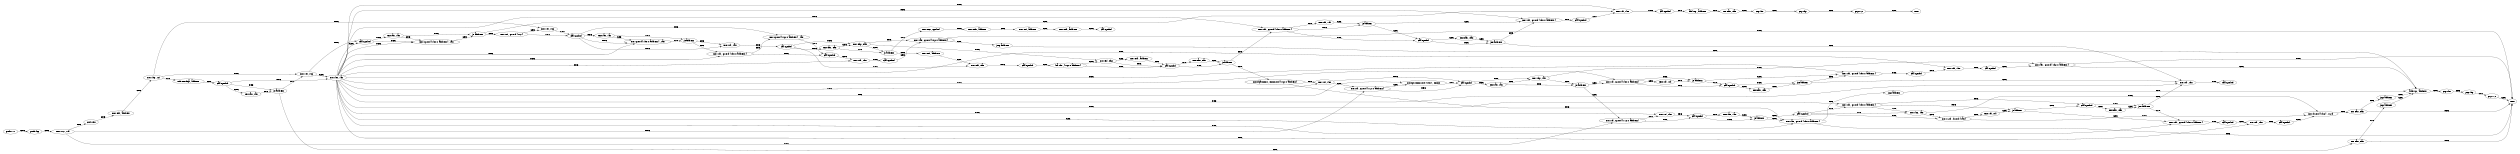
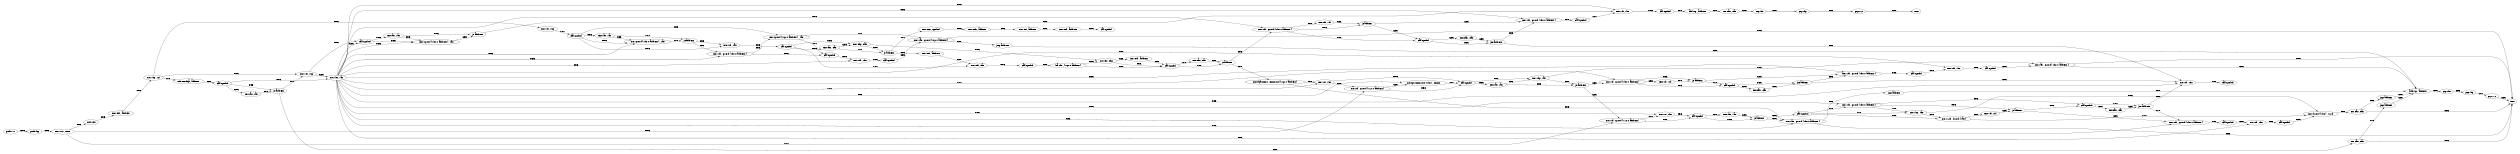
node "mov rsi , qword [ r12 ]": removed
edge "mov ebp , eax" -> "mov rax , qword [ rsp + address ]": now "mov qword [ rsp + address ] , rax" -> "mov rax , qword [ rsp + address ]"
node "mov r12 , rdi": label "mov r12 , rdi" -> "mov r12 , xmm"
